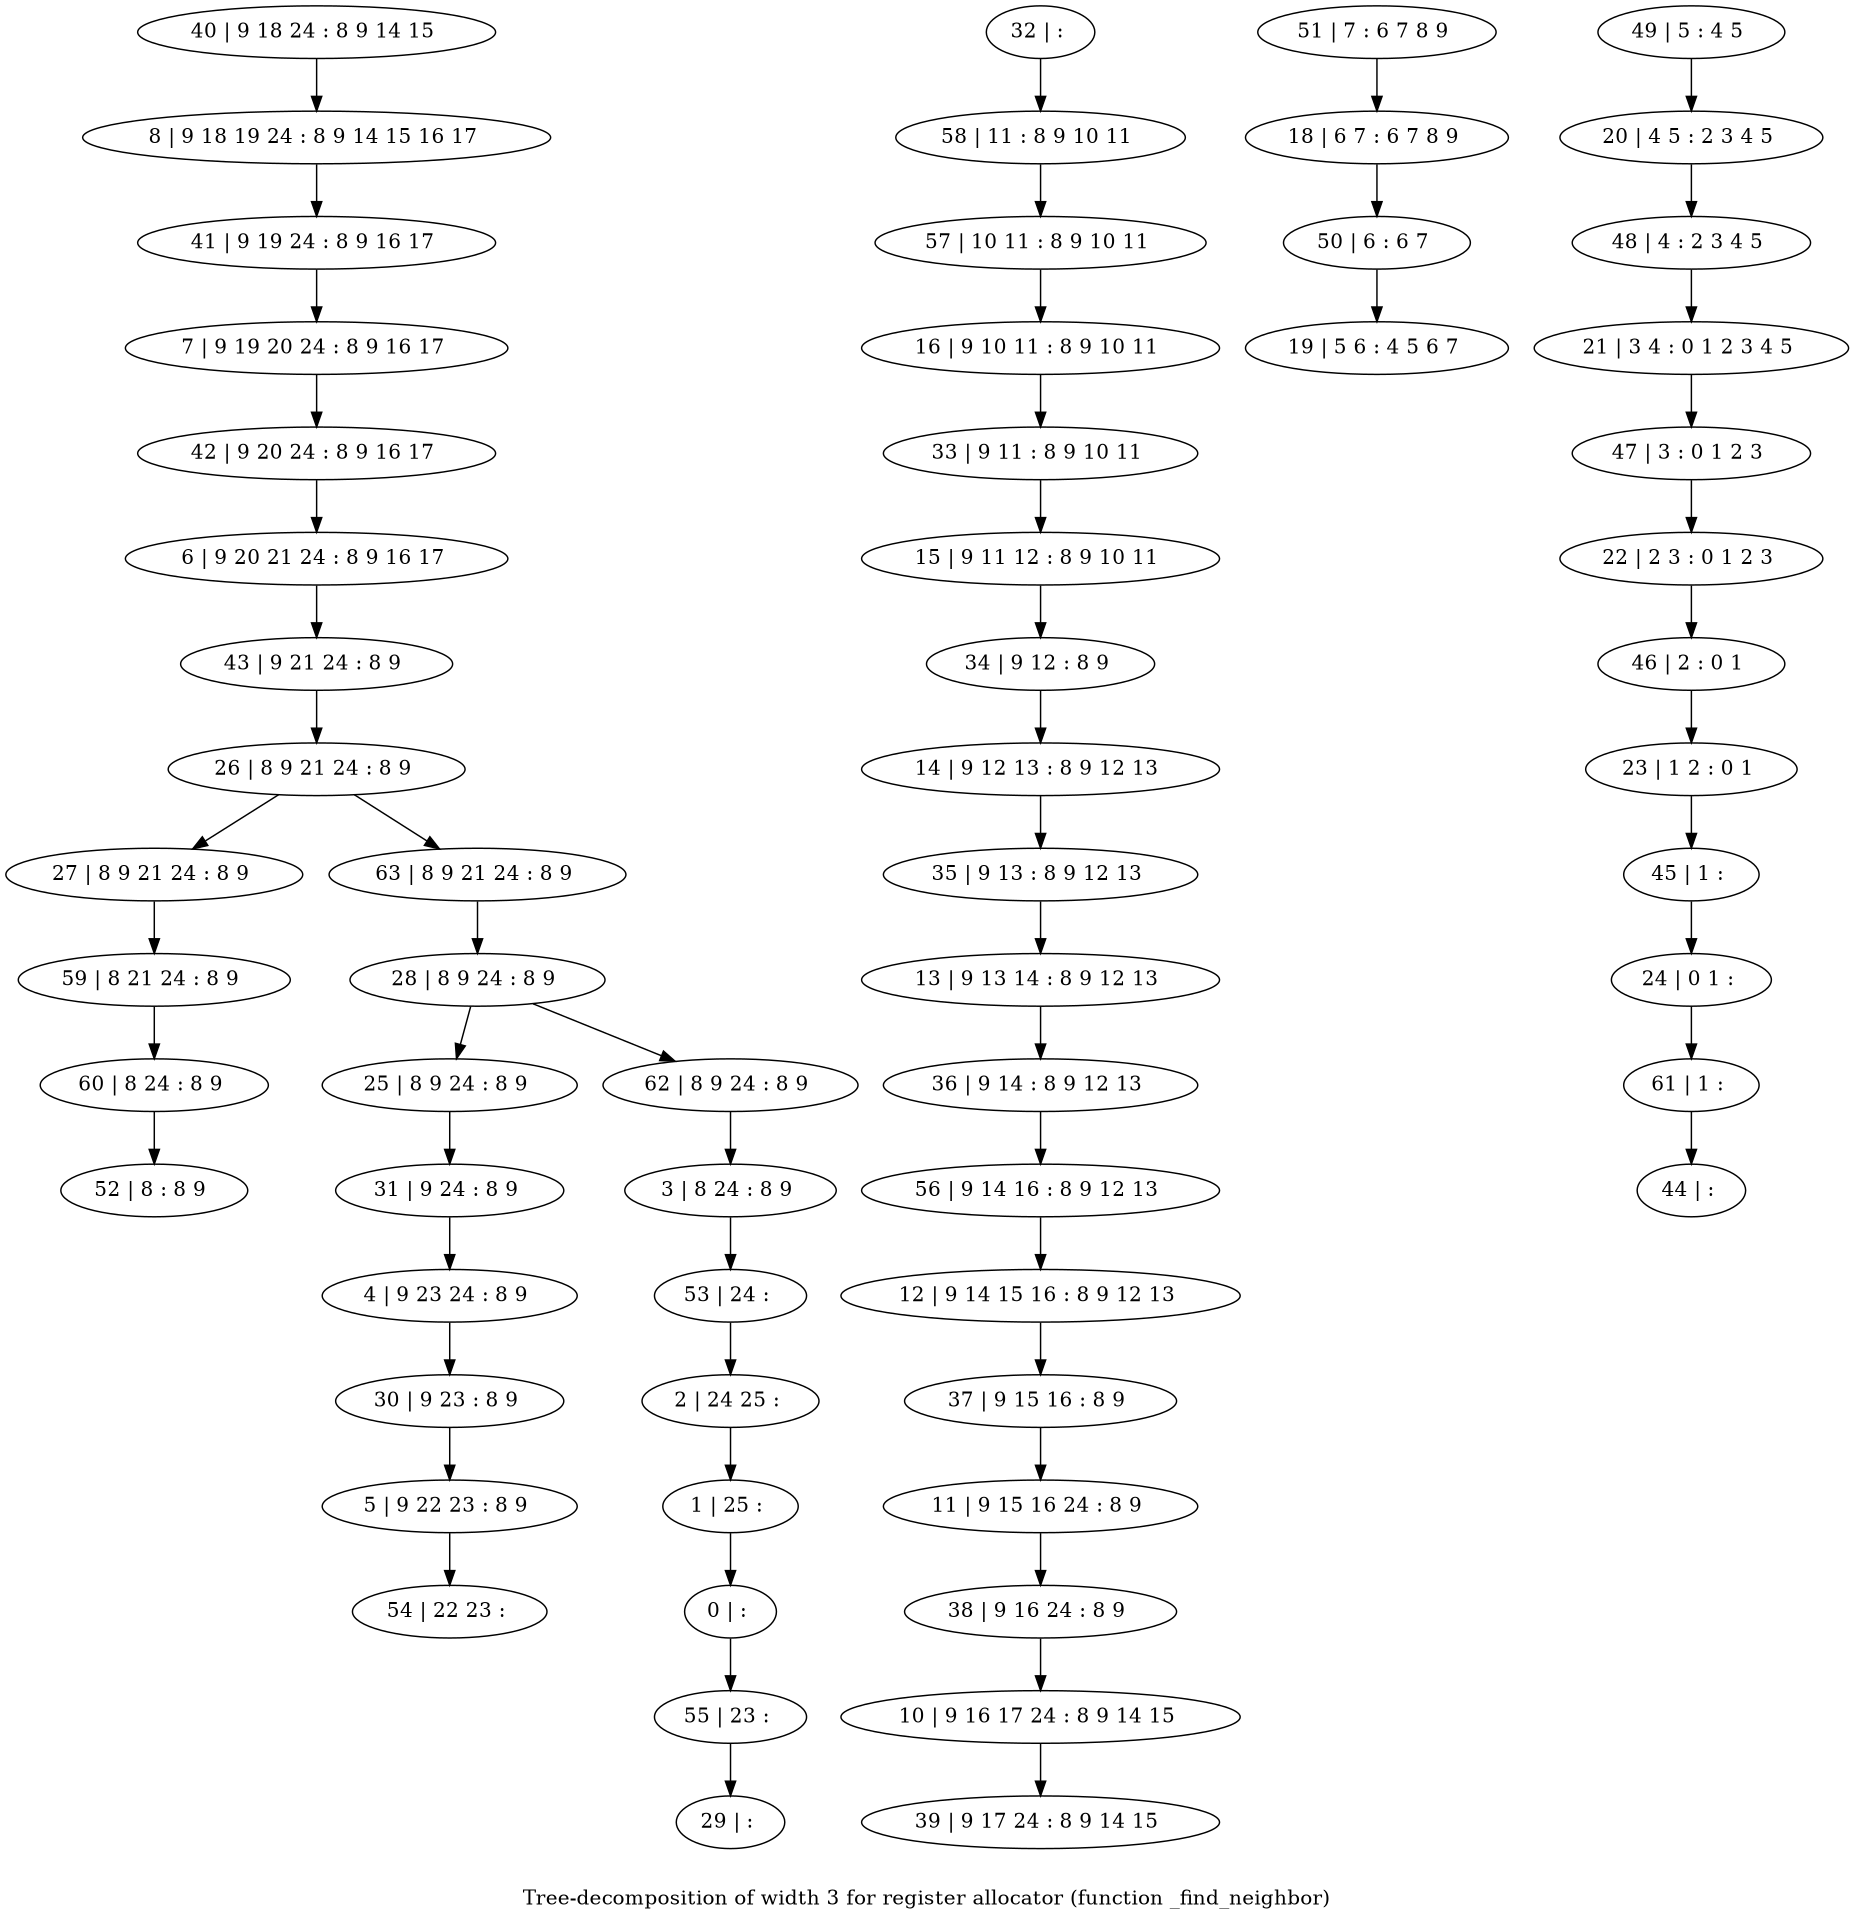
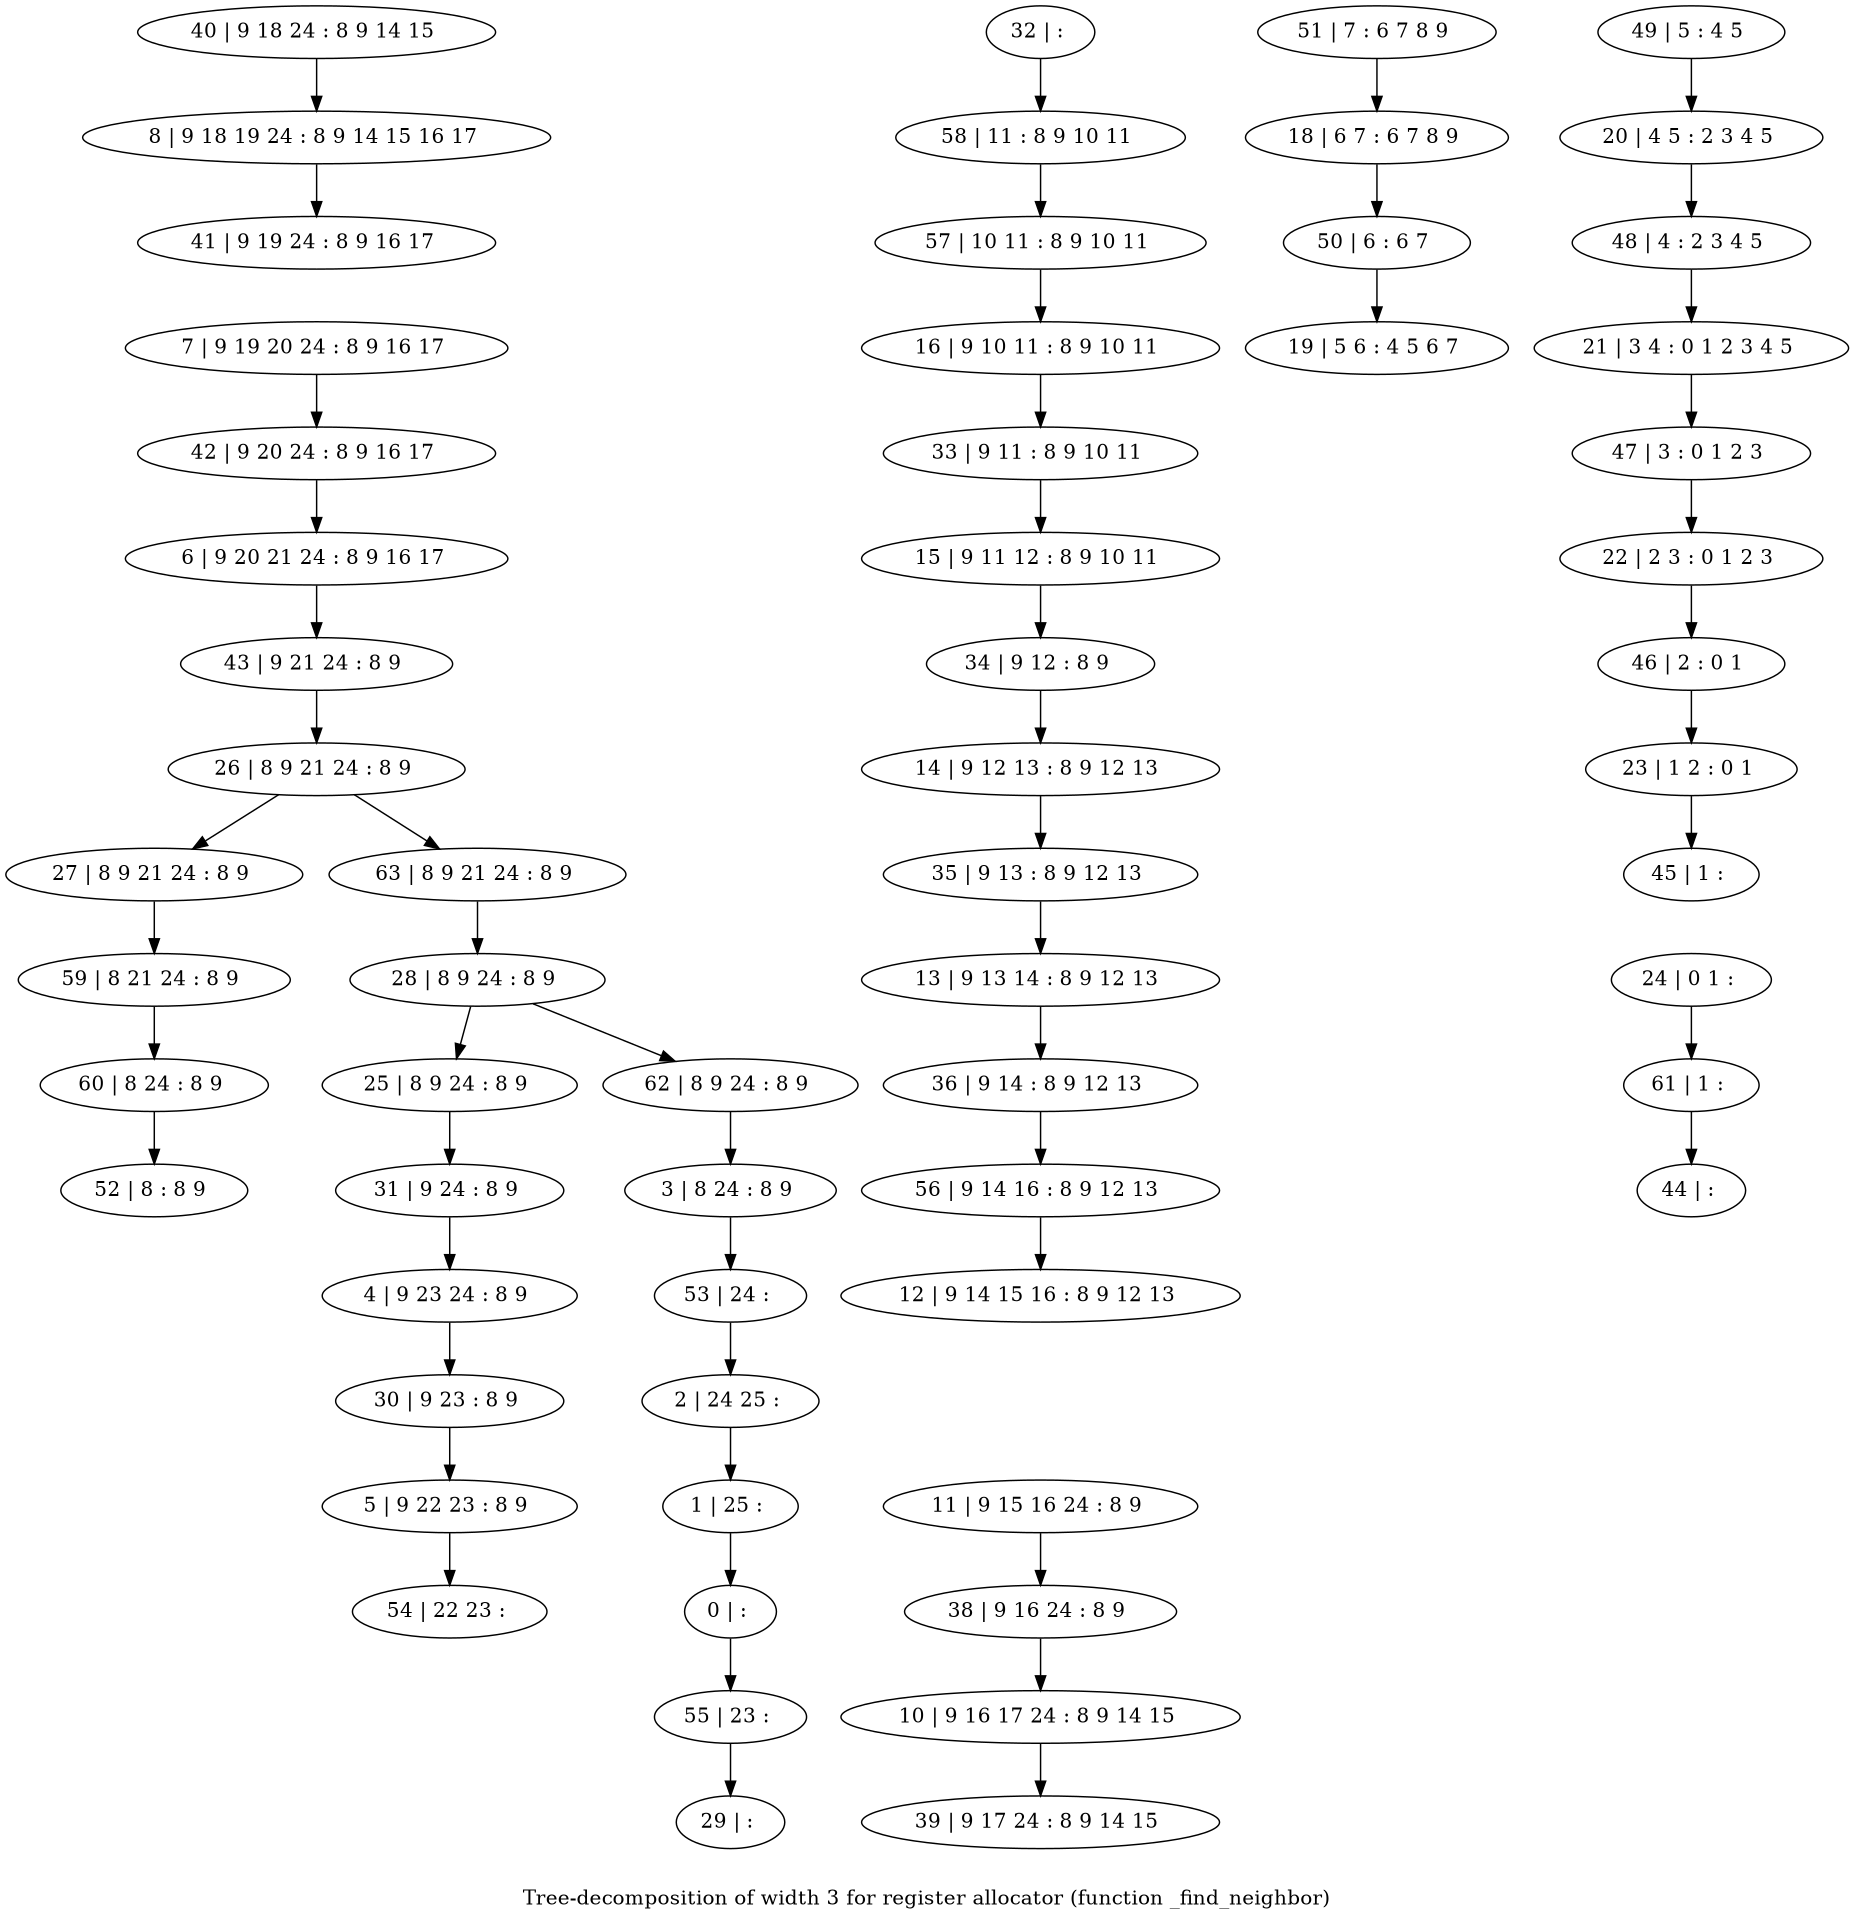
edge "41 | 9 19 24 : 8 9 16 17" -> "7 | 9 19 20 24 : 8 9 16 17": removed
edge "45 | 1 :" -> "24 | 0 1 :": removed
node "37 | 9 15 16 : 8 9": removed
